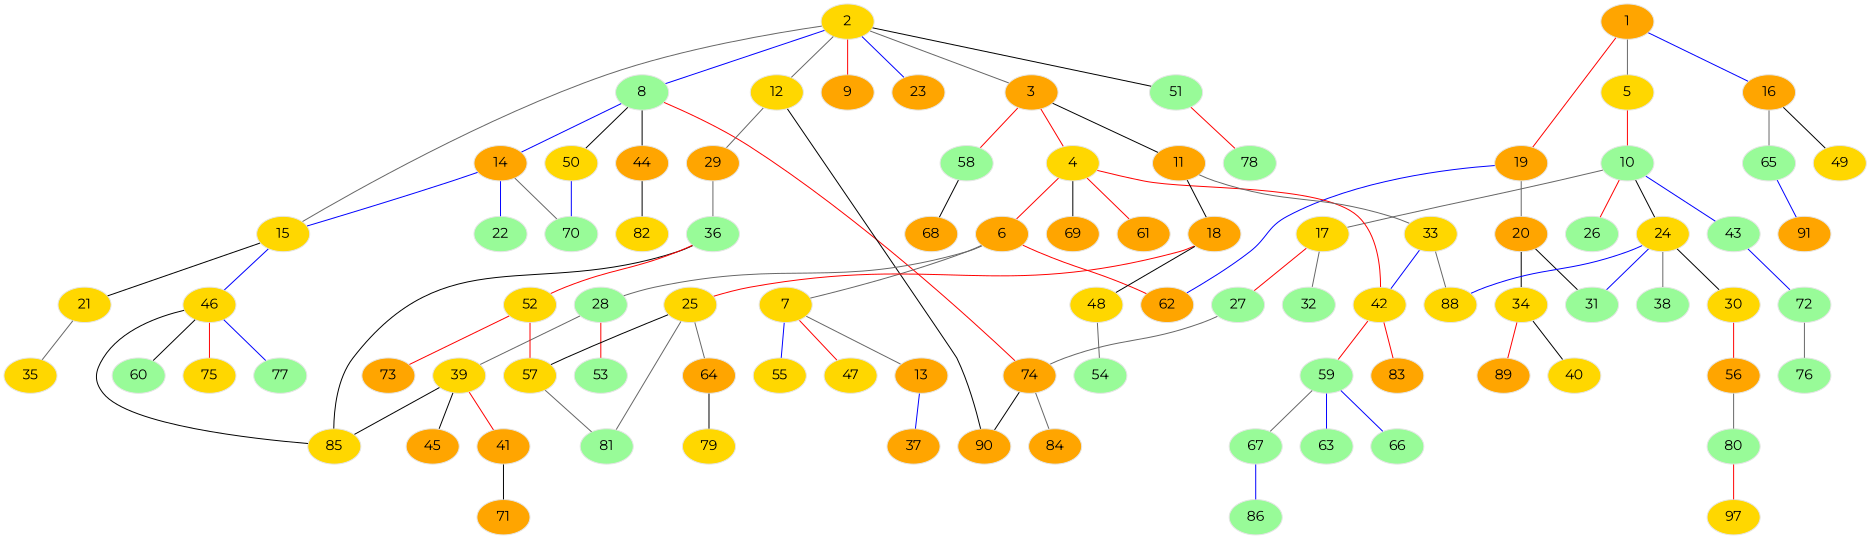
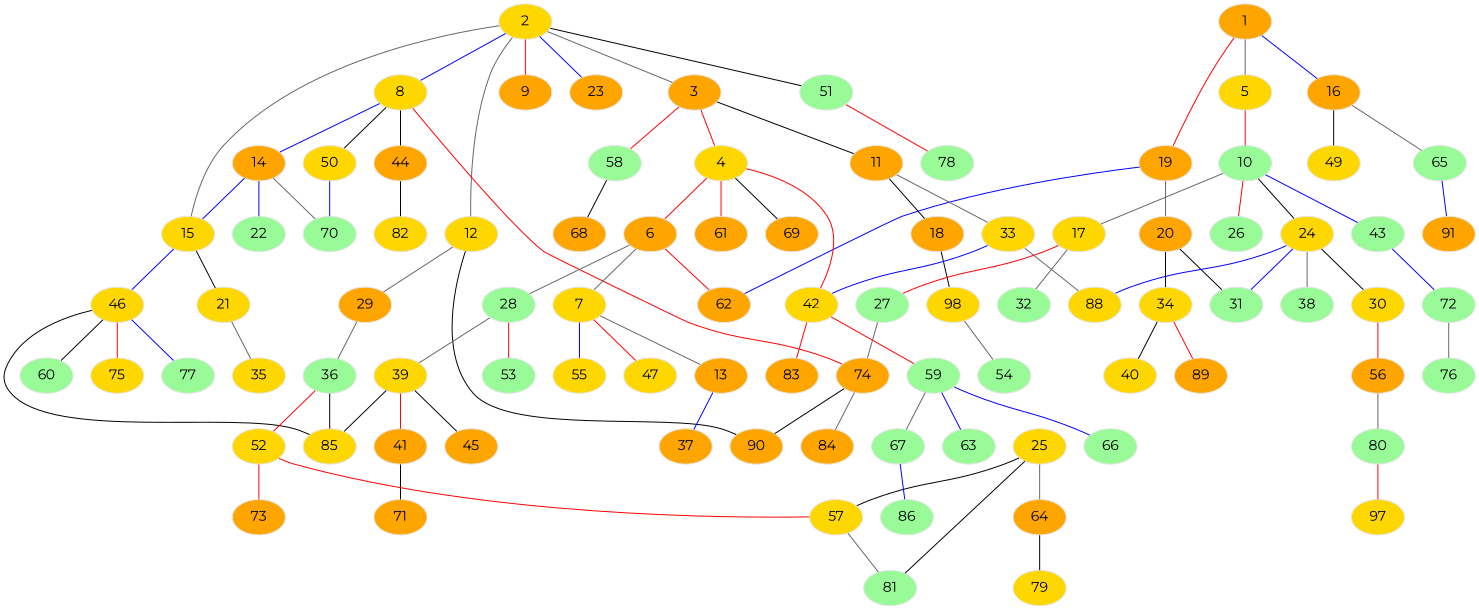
node "8": fillcolor palegreen -> gold
edge "18" -- "25": removed
node "48": label "48" -> "98"
edge "25" -- "81": color gray40 -> black
